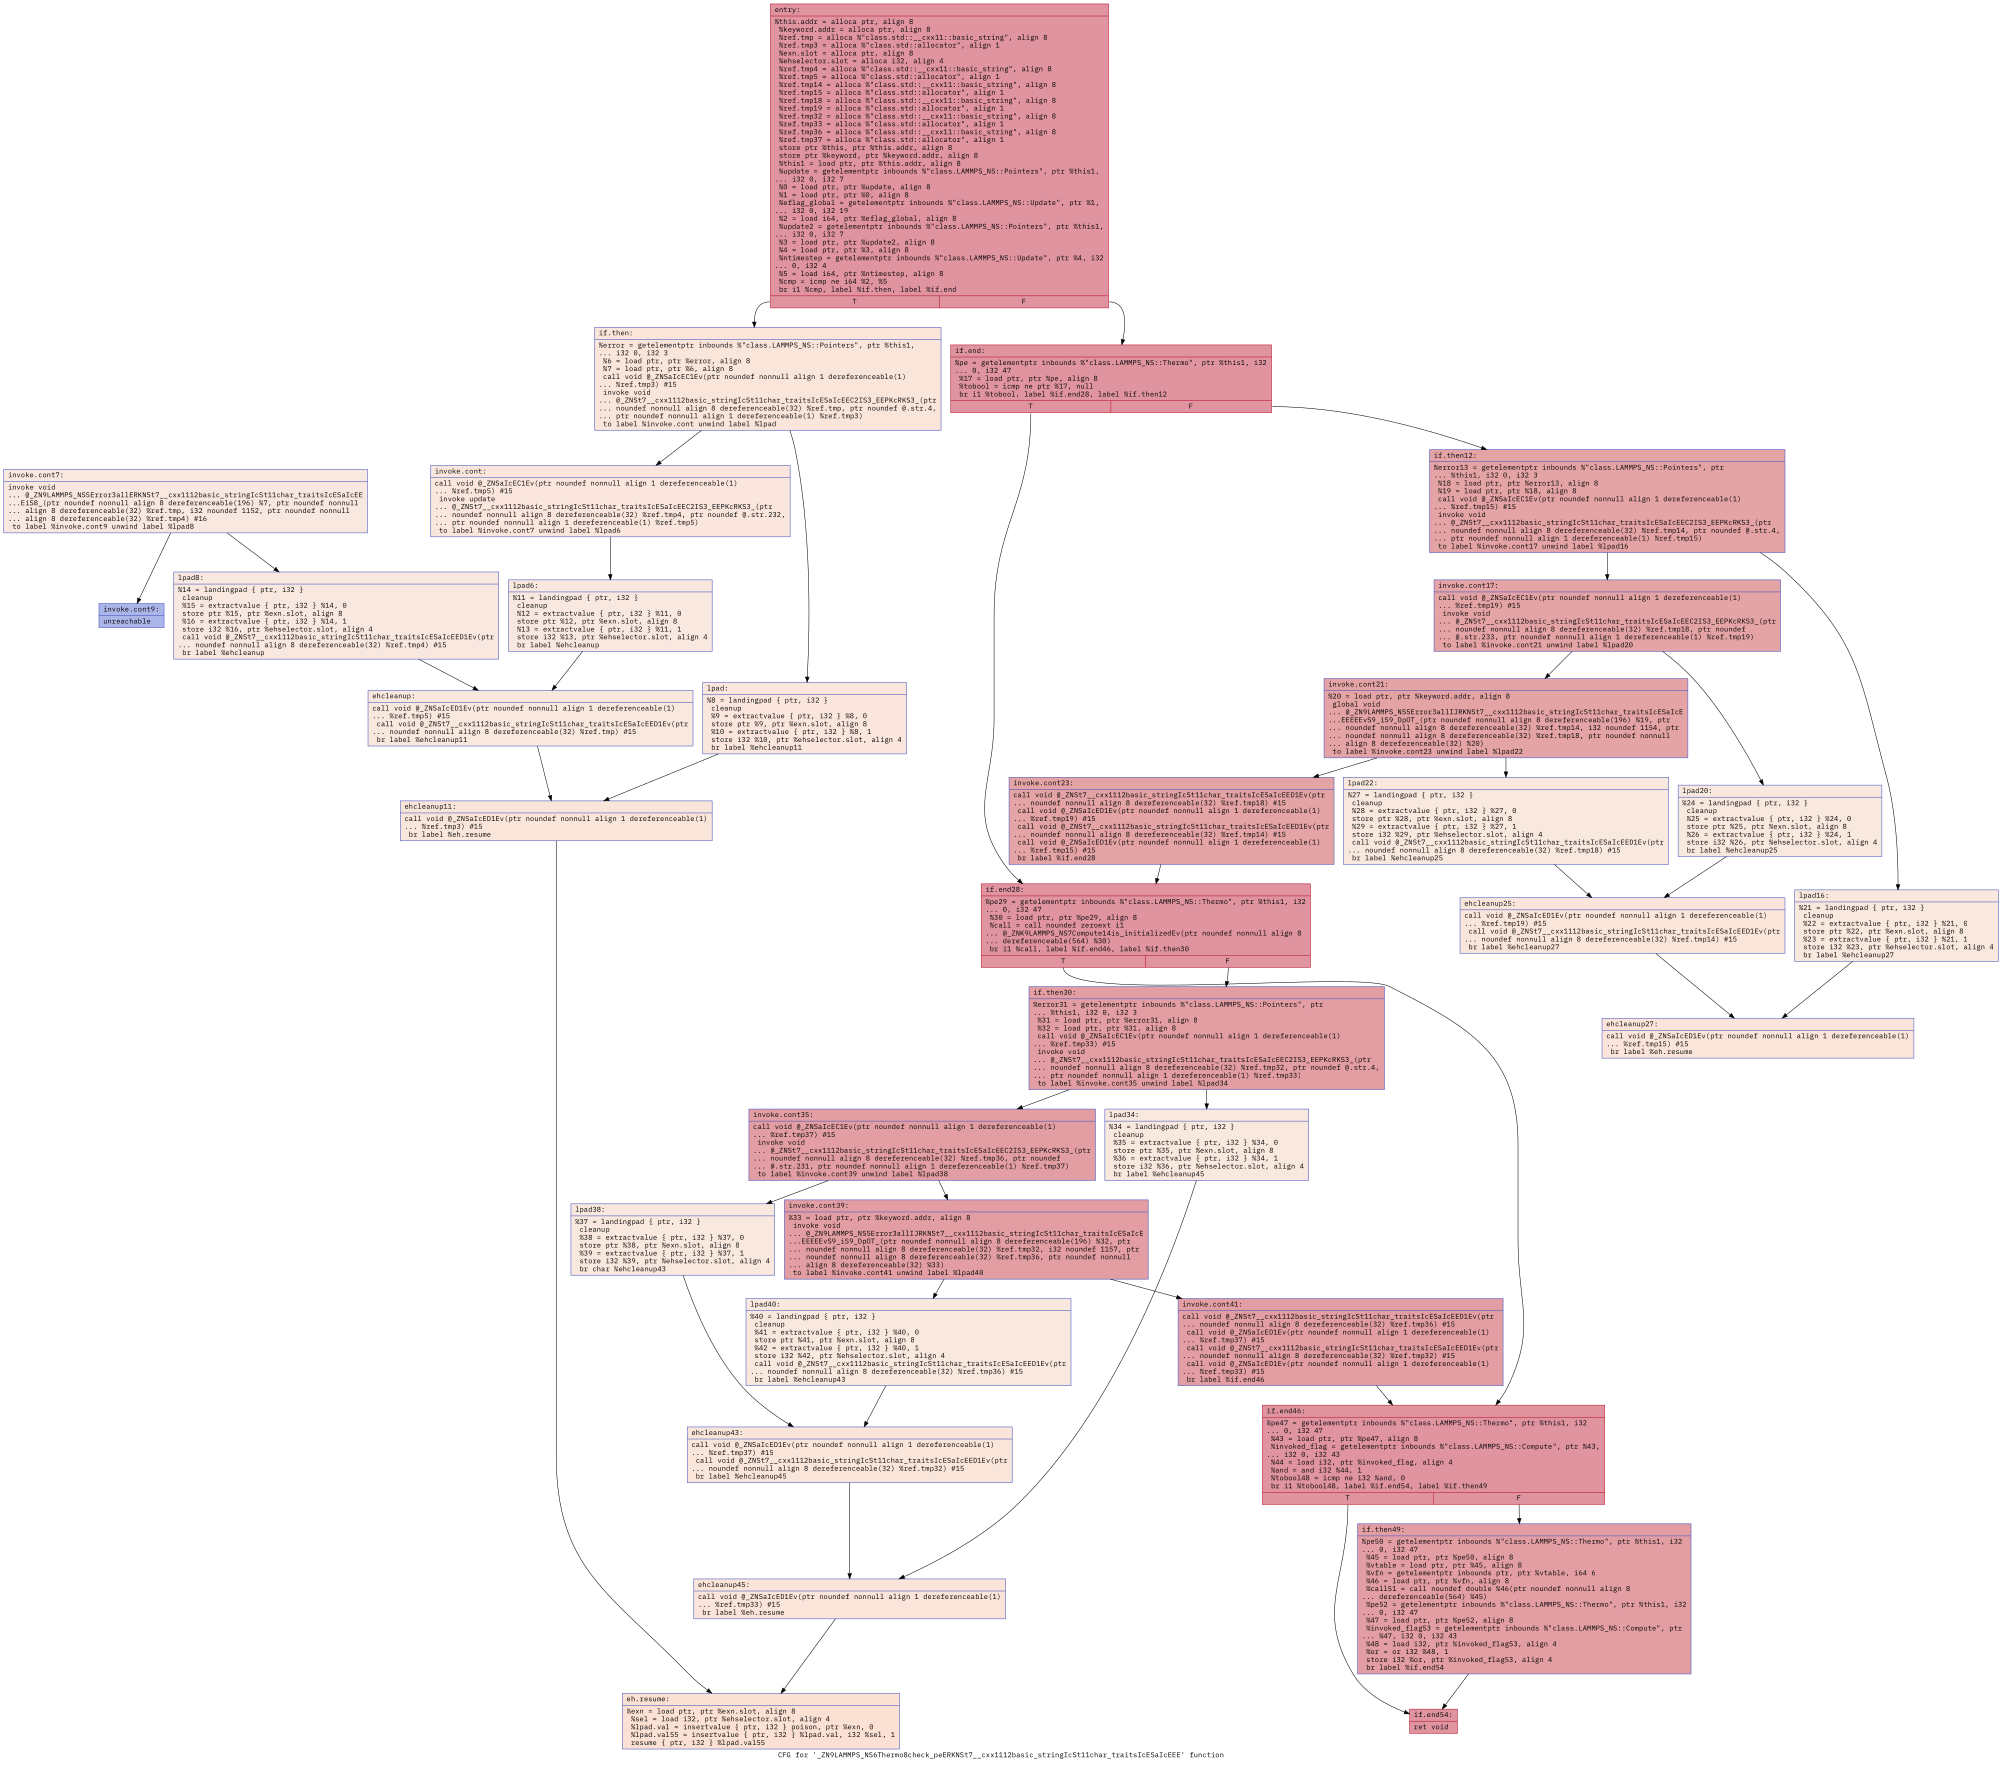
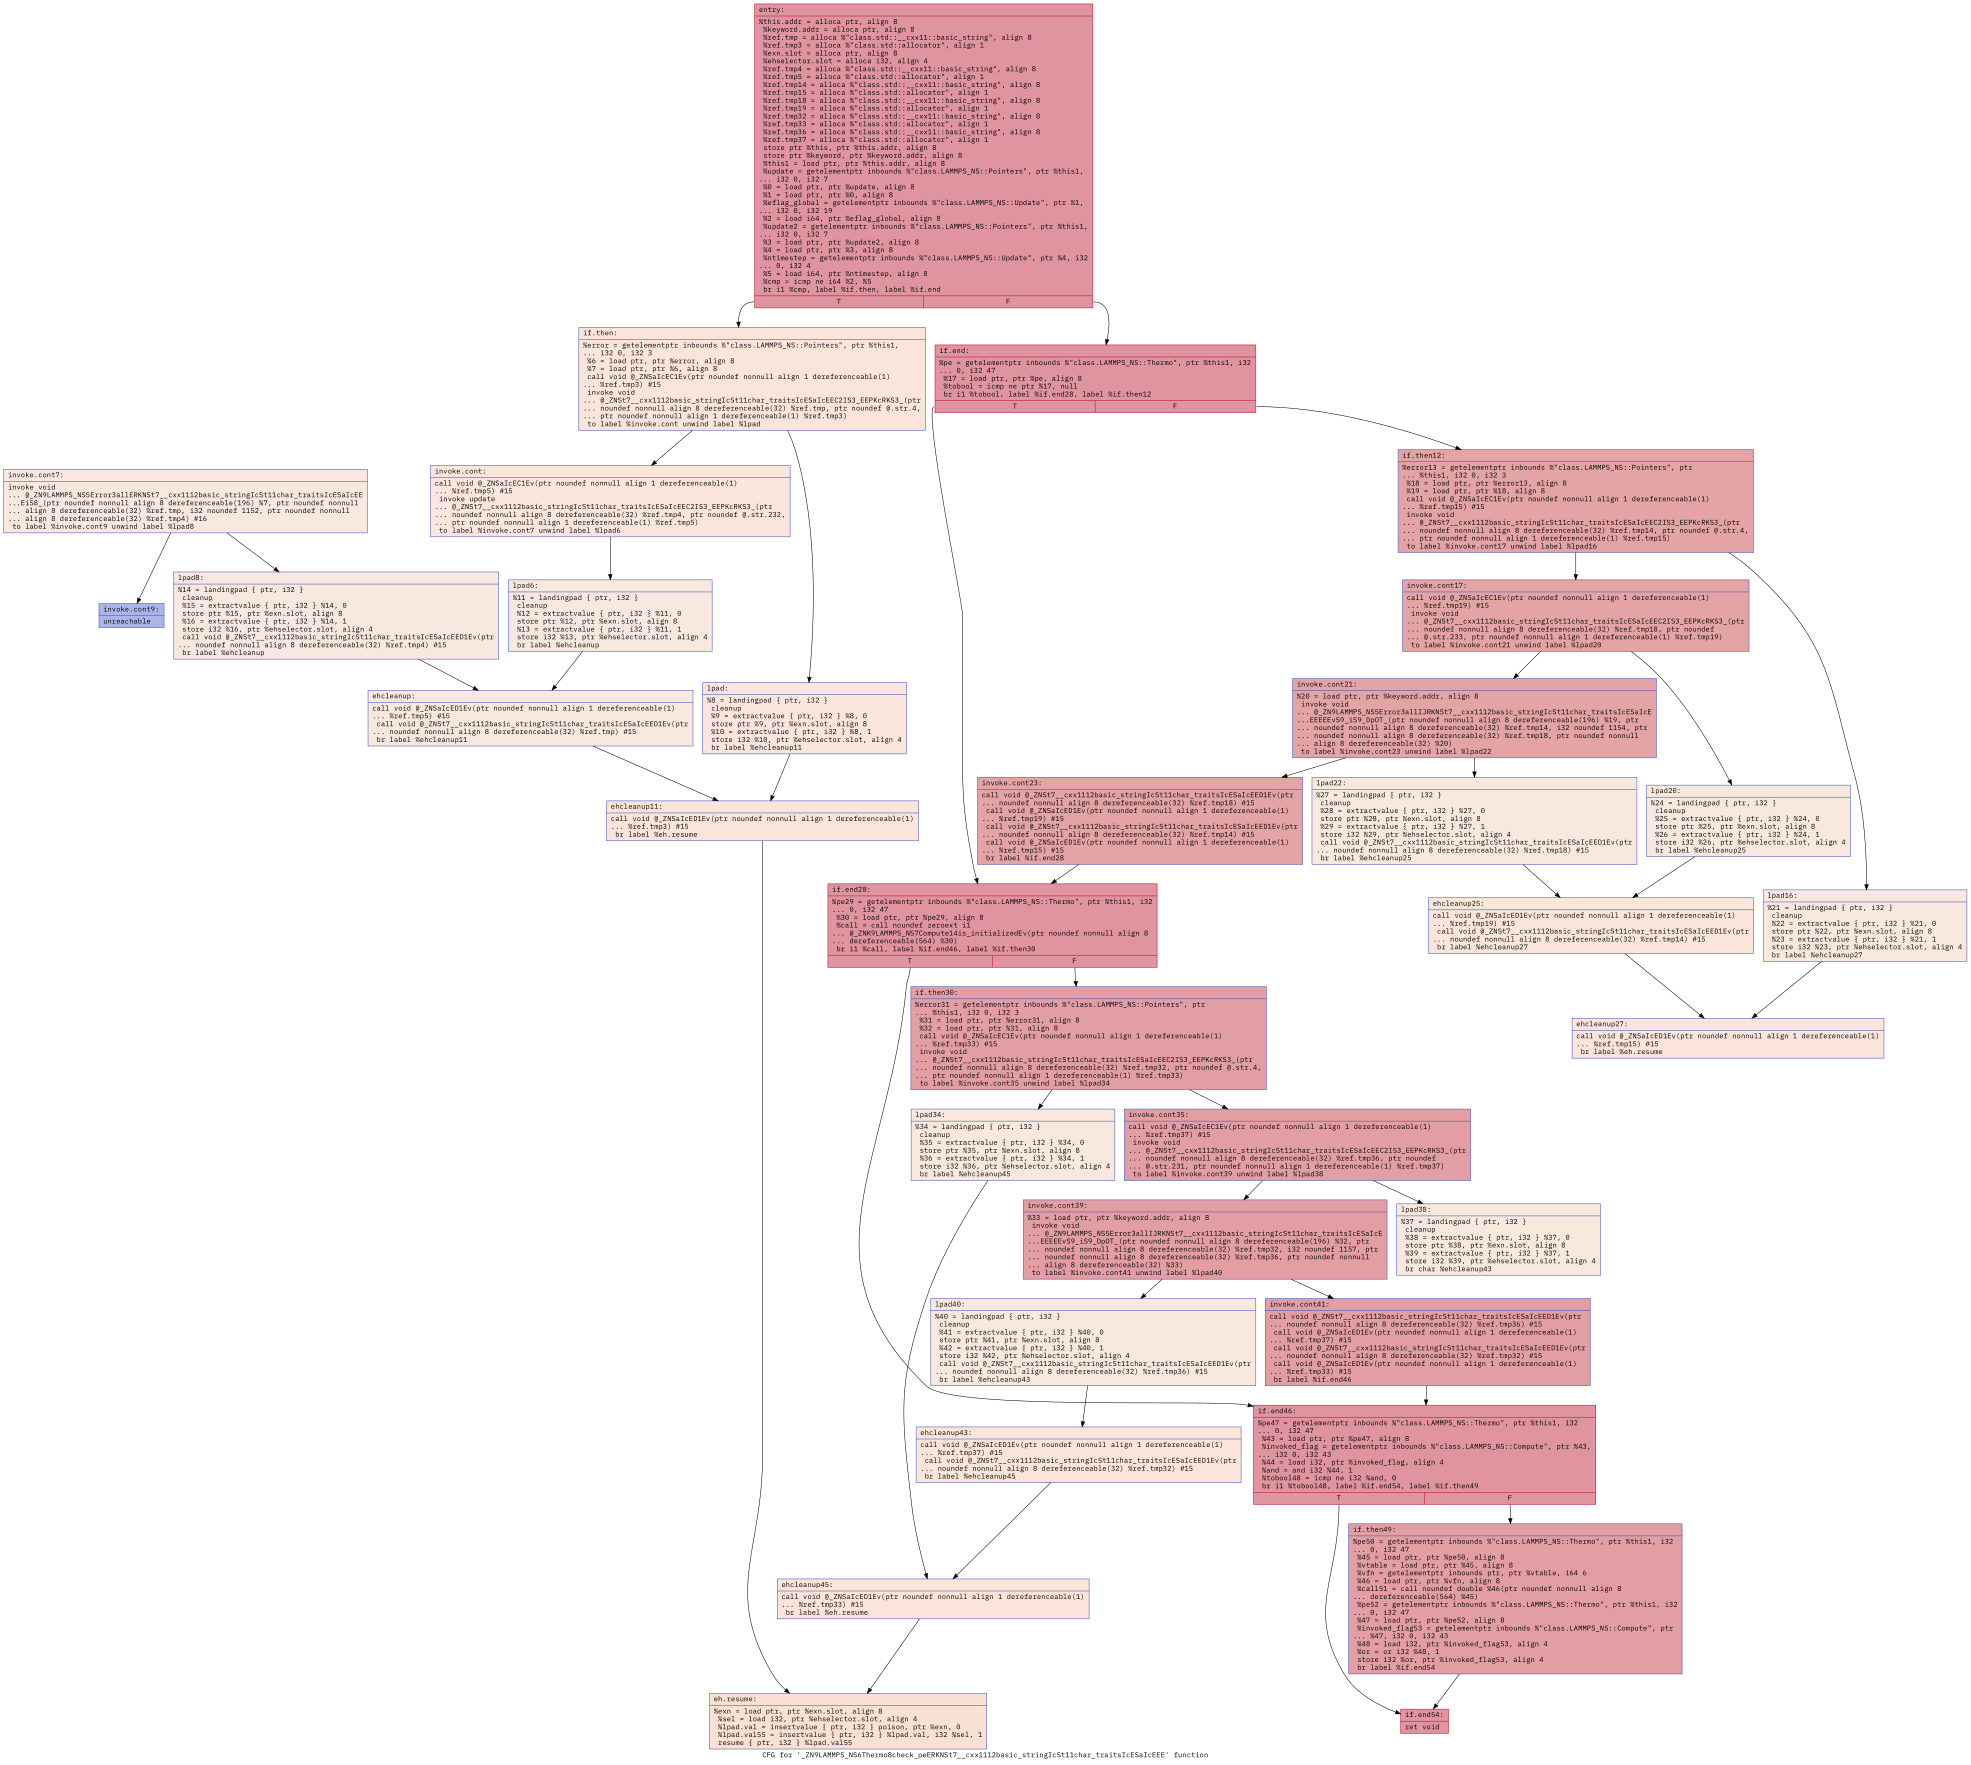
node "invoke.cont21:": text "global void" -> "invoke void"
edge "lpad38:" -> "ehcleanup43:": removed
